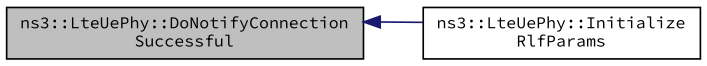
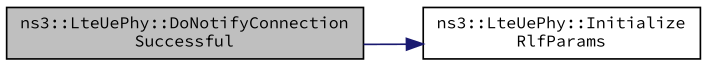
edge "ns3::LteUePhy::Initialize RlfParams" -> "ns3::LteUePhy::DoNotifyConnection Successful": reversed
